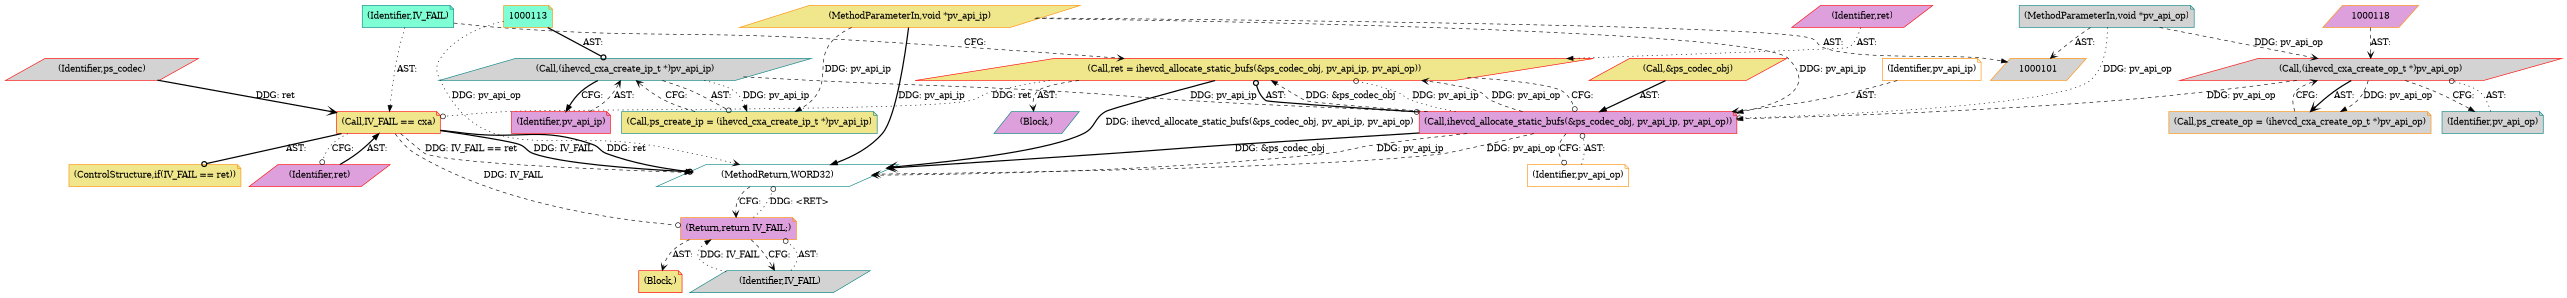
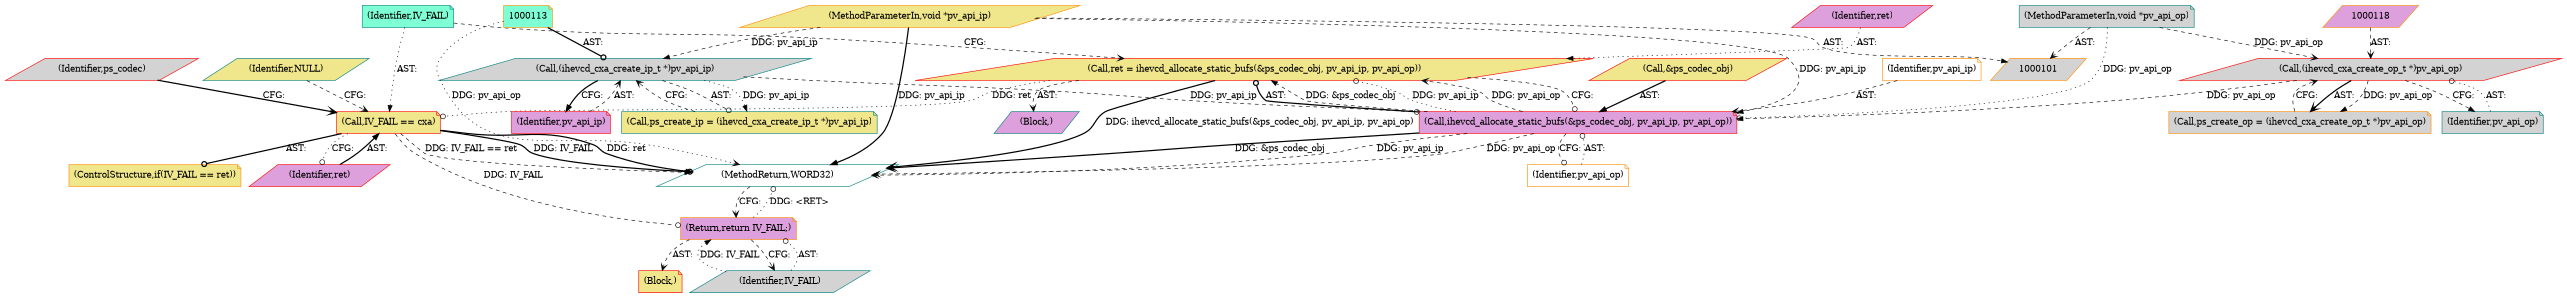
edge "(MethodParameterIn,void *pv_api_ip)" -> "(Call,ps_create_ip = (ihevcd_cxa_create_ip_t *)pv_api_ip)": now "(MethodParameterIn,void *pv_api_ip)" -> "(Call,(ihevcd_cxa_create_ip_t *)pv_api_ip)"
node "(Identifier,NULL)": added
edge "(Identifier,ps_codec)" -> "(Call,IV_FAIL == cxa)": label "DDG: ret" -> "CFG: "
